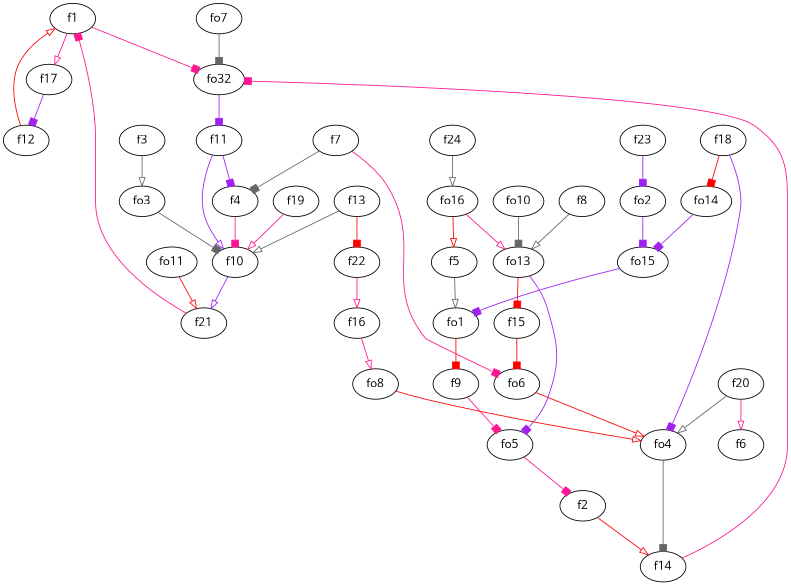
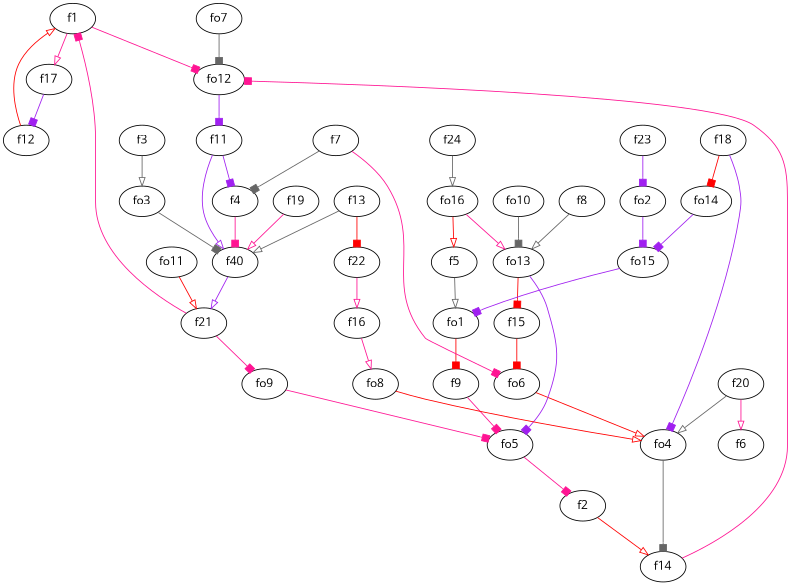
node "fo32": label "fo32" -> "fo12"
node "f10": label "f10" -> "f40"
node "fo9": added
